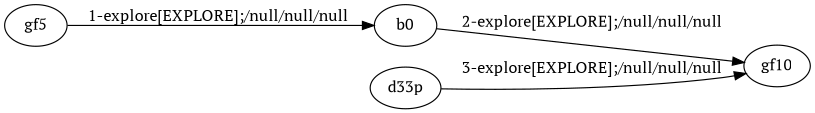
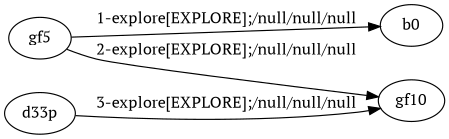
edge "b0" -> "gf10": now "gf5" -> "gf10"
